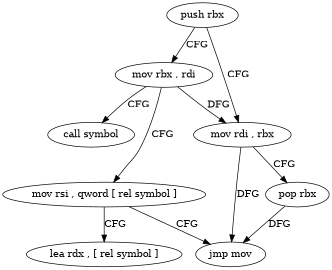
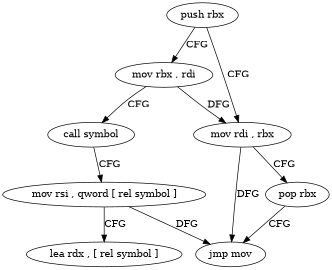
edge "mov rbx , rdi" -> "mov rsi , qword [ rel symbol ]": now "call symbol" -> "mov rsi , qword [ rel symbol ]"
edge "mov rsi , qword [ rel symbol ]" -> "jmp mov": label "CFG" -> "DFG"
edge "pop rbx" -> "jmp mov": label "DFG" -> "CFG"
